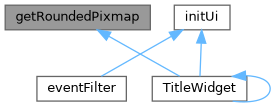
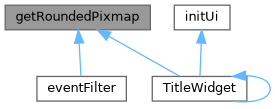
edge "eventFilter" -> "initUi": now "eventFilter" -> "getRoundedPixmap"
